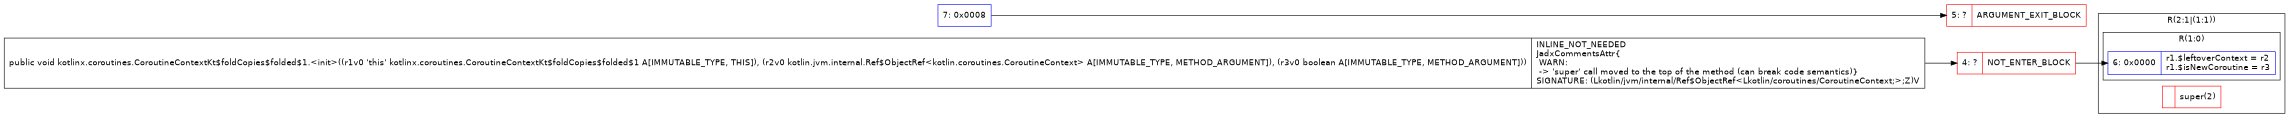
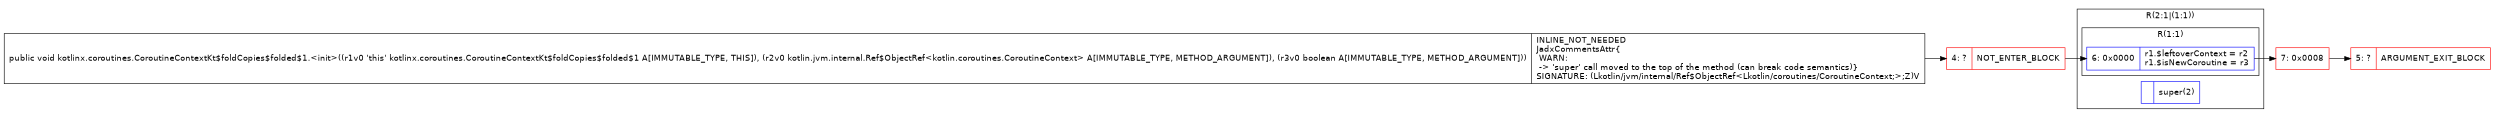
node "7: 0x0008": color blue -> red
cluster "R(1:0)": label "R(1:0)" -> "R(1:1)"
edge "6: 0x0000" -> "7: 0x0008": added
node "super(2)": color red -> blue
